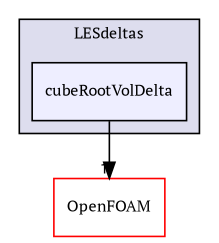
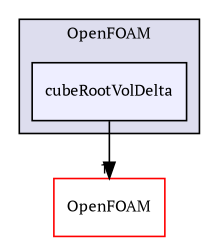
cluster "LESdeltas": label "LESdeltas" -> "OpenFOAM"
